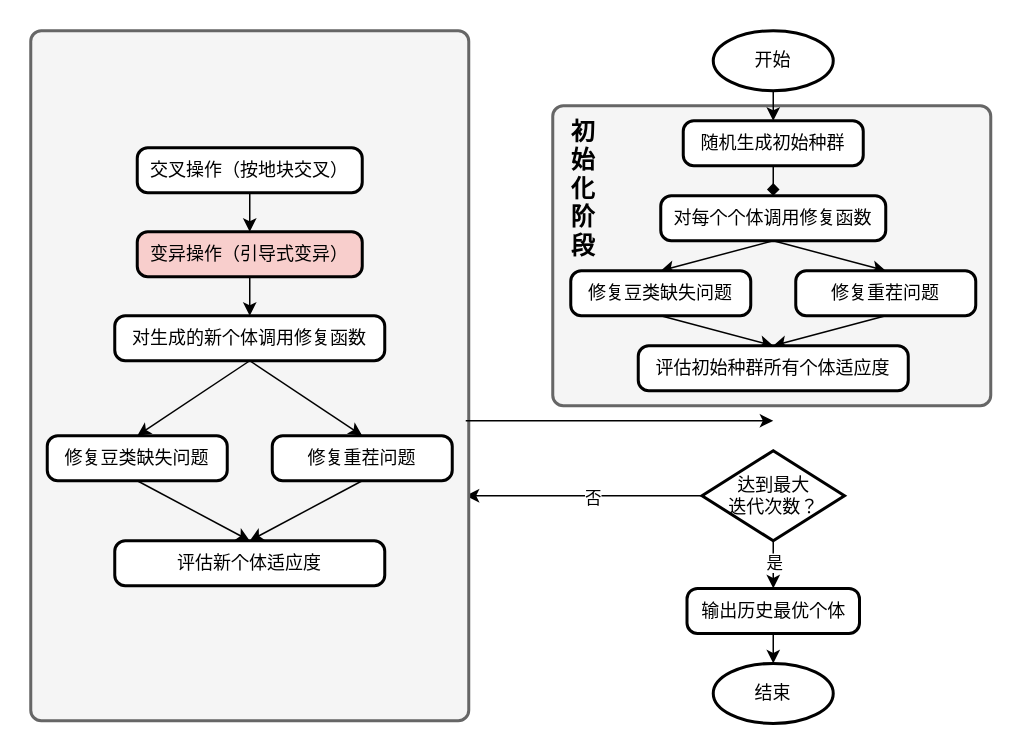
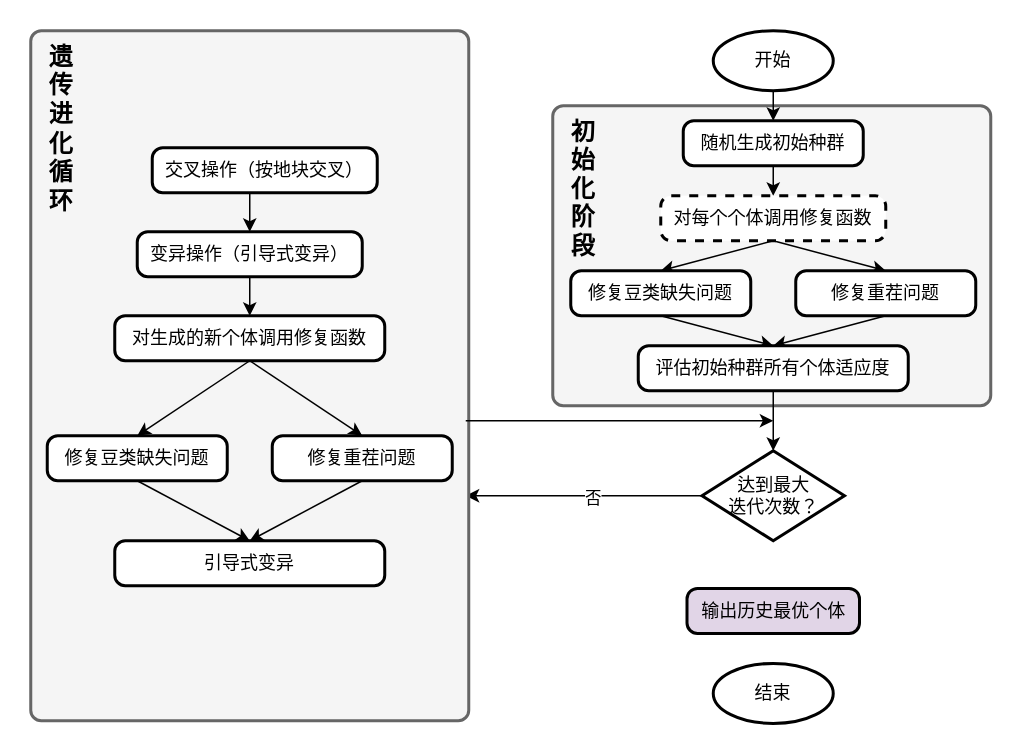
node "遗 传 进 化 循 环": added
node "交叉操作（按地块交叉）": moved (250, 170) -> (265, 170)
edge "随机生成初始种群" -> "对每个个体调用修复函数": arrowhead diamond -> classic
node "对每个个体调用修复函数": style solid -> dashed
node "变异操作（引导式变异）": fillcolor #f8cecc -> #ffffff
edge "评估初始种群所有个体适应度" -> "达到最大 迭代次数？": added
edge "达到最大 迭代次数？" -> "输出历史最优个体": removed, label "是"
node "评估新个体适应度": label "评估新个体适应度" -> "引导式变异"
node "输出历史最优个体": fillcolor #ffffff -> #e1d5e7
edge "输出历史最优个体" -> "结束": removed
